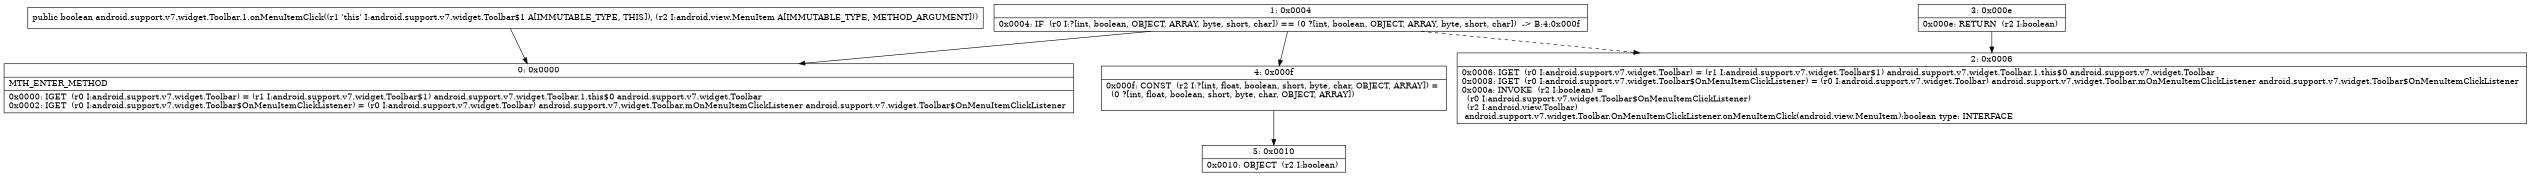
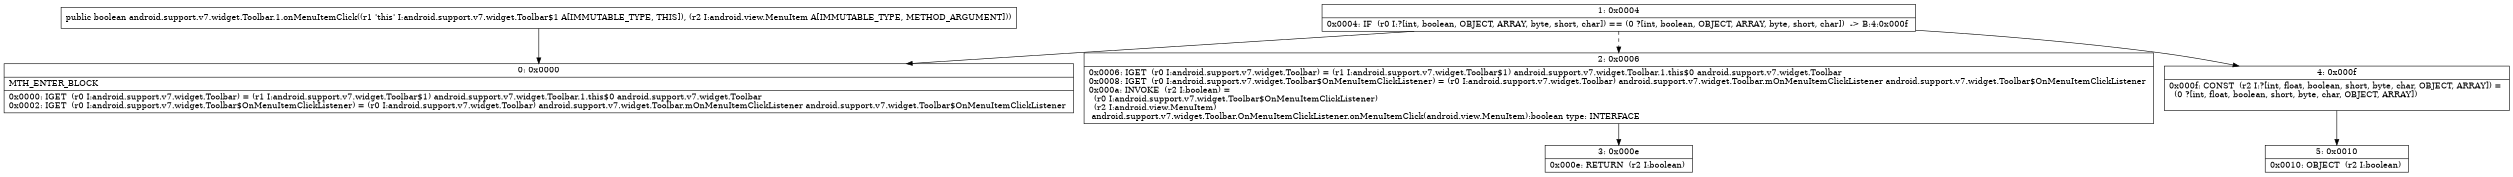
edge "3: 0x000e" -> "2: 0x0006": reversed
node "0: 0x0000": text "MTH_ENTER_METHOD" -> "MTH_ENTER_BLOCK"
node "2: 0x0006": text "(r2 I:android.view.Toolbar)" -> "(r2 I:android.view.MenuItem)"
